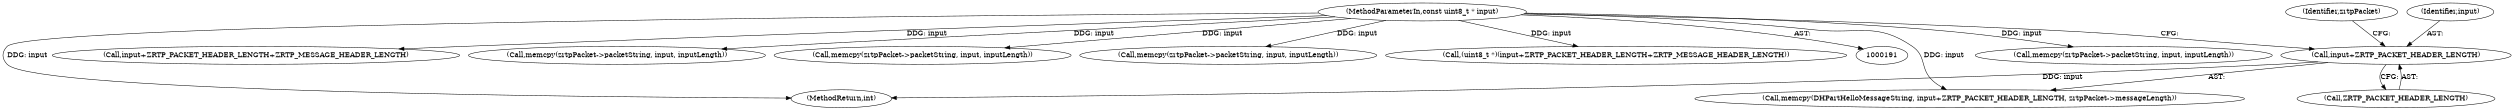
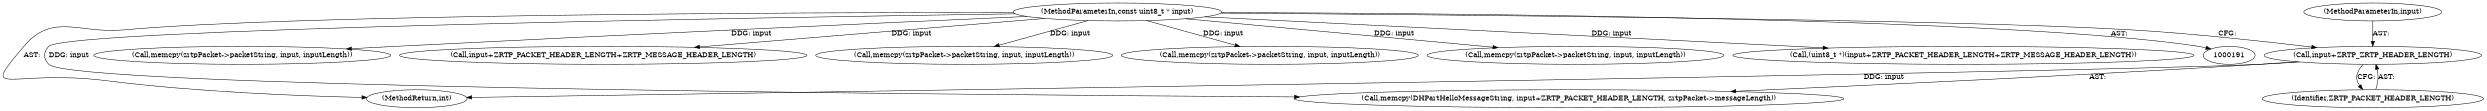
node "(Identifier,zrtpPacket)": removed
node "(Identifier,input)": label "(Identifier,input)" -> "(MethodParameterIn,input)"
edge "(MethodParameterIn,const uint8_t * input)" -> "(MethodReturn,int)": label "DDG: input" -> "AST: "
node "(Call,input+ZRTP_PACKET_HEADER_LENGTH)": label "(Call,input+ZRTP_PACKET_HEADER_LENGTH)" -> "(Call,input+ZRTP_ZRTP_HEADER_LENGTH)"
node "(Call,ZRTP_PACKET_HEADER_LENGTH)": label "(Call,ZRTP_PACKET_HEADER_LENGTH)" -> "(Identifier,ZRTP_PACKET_HEADER_LENGTH)"
